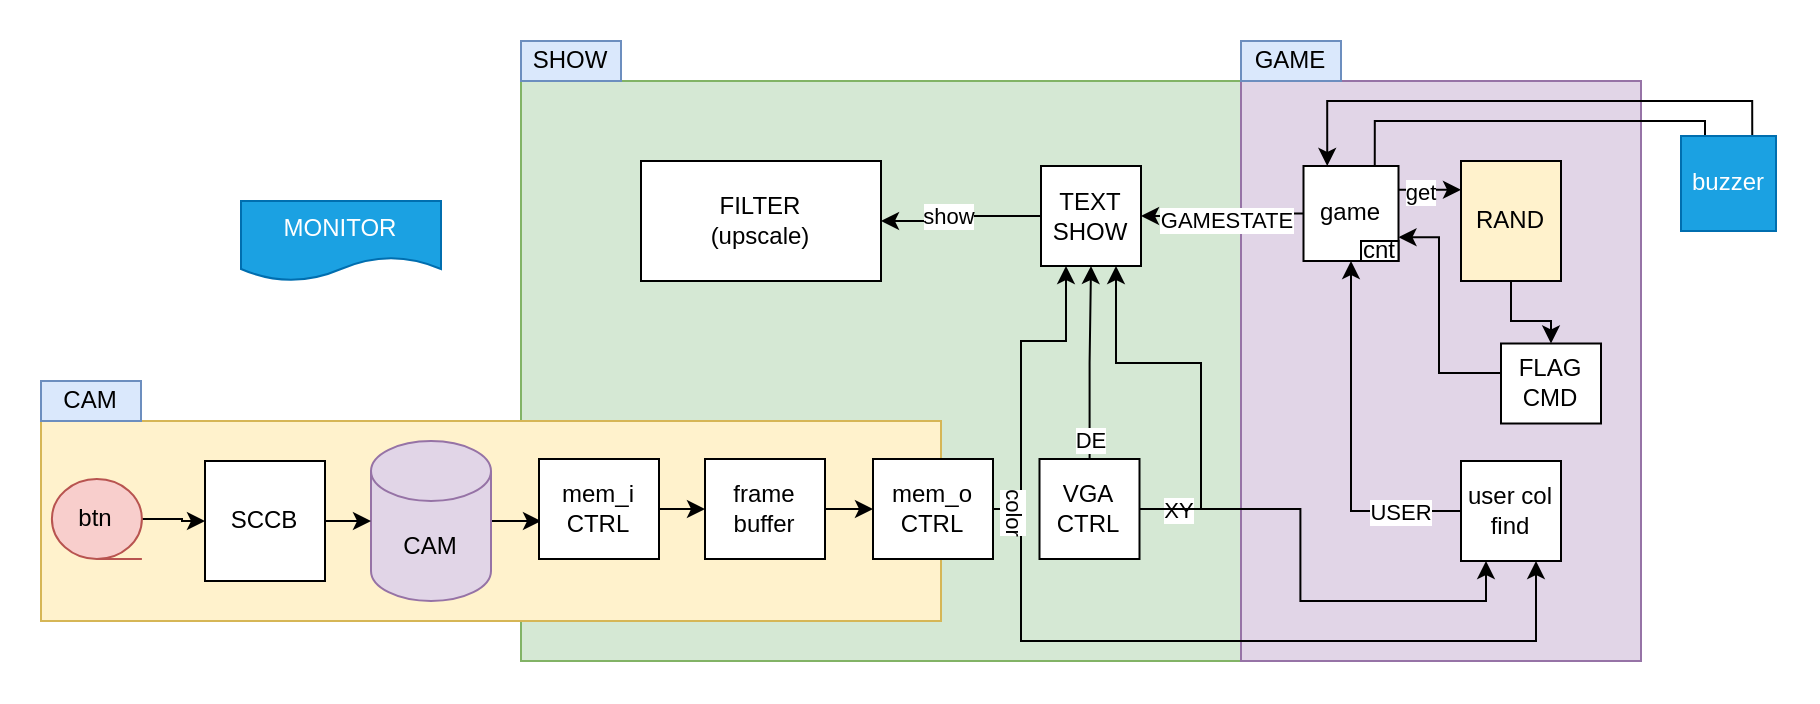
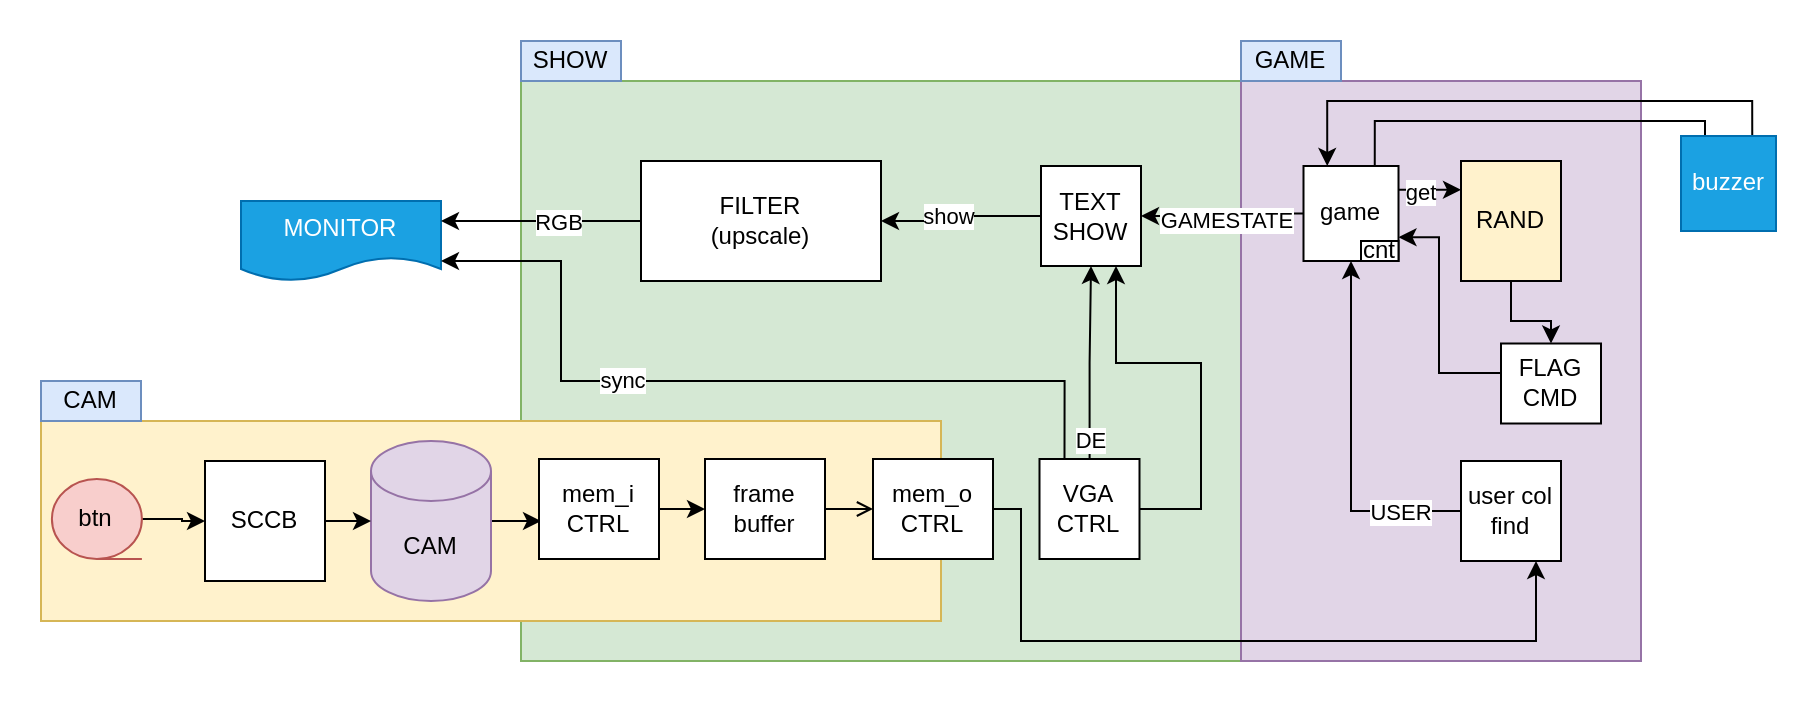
edge "FILTER (upscale)" -> "MONITOR": added, label "RGB"
edge "mem_o CTRL" -> "TEXT SHOW": removed, label "color"
edge "VGA CTRL" -> "MONITOR": added, label "sync"
edge "frame buffer" -> "mem_o CTRL": arrowhead classic -> open
edge "VGA CTRL" -> "user col find": removed, label "XY"
